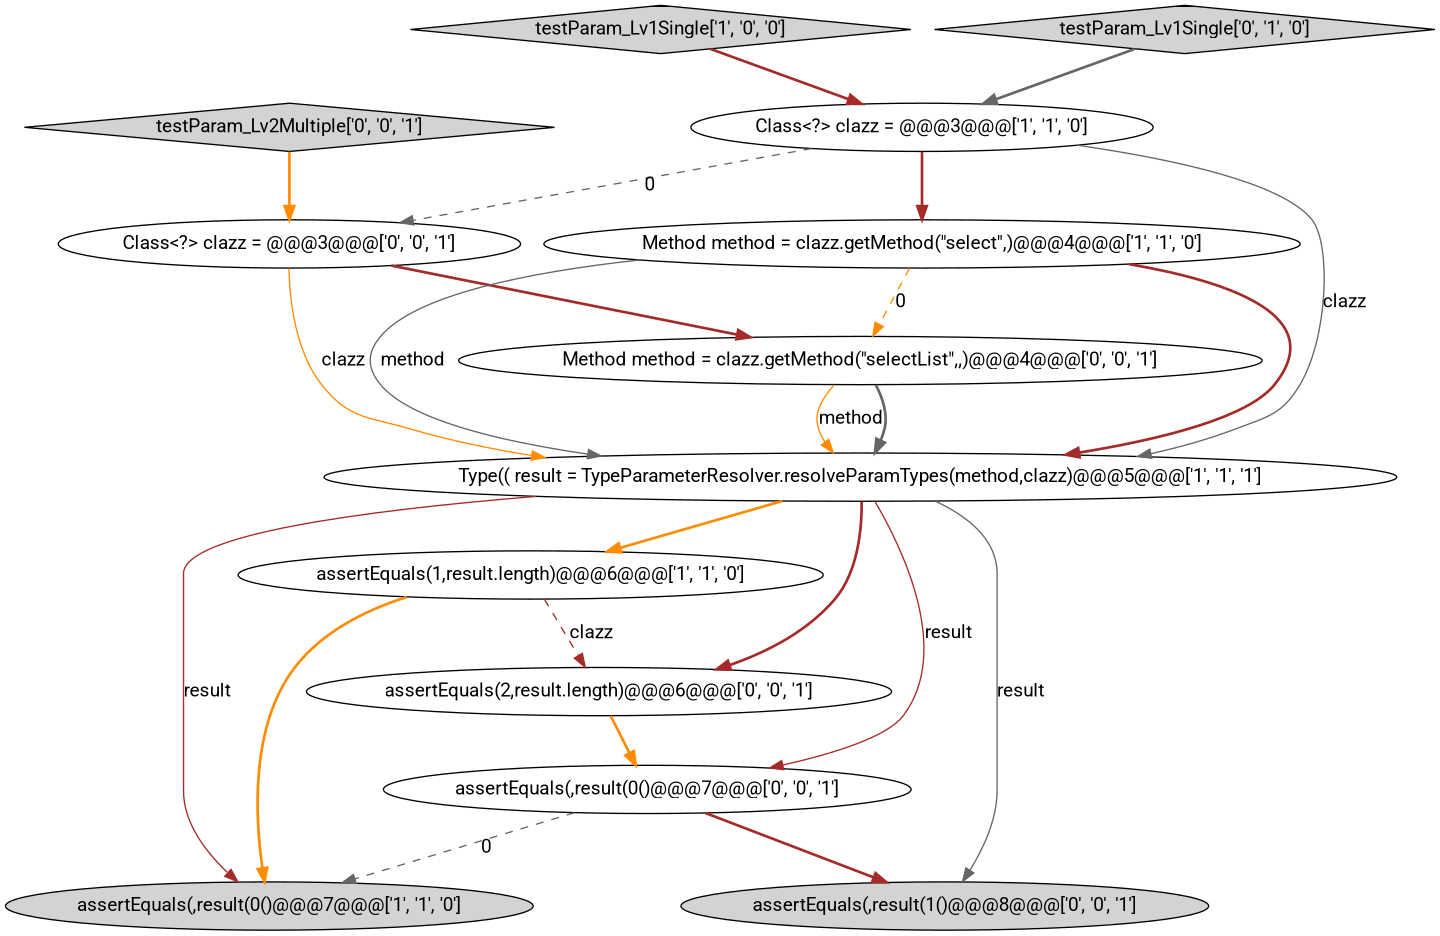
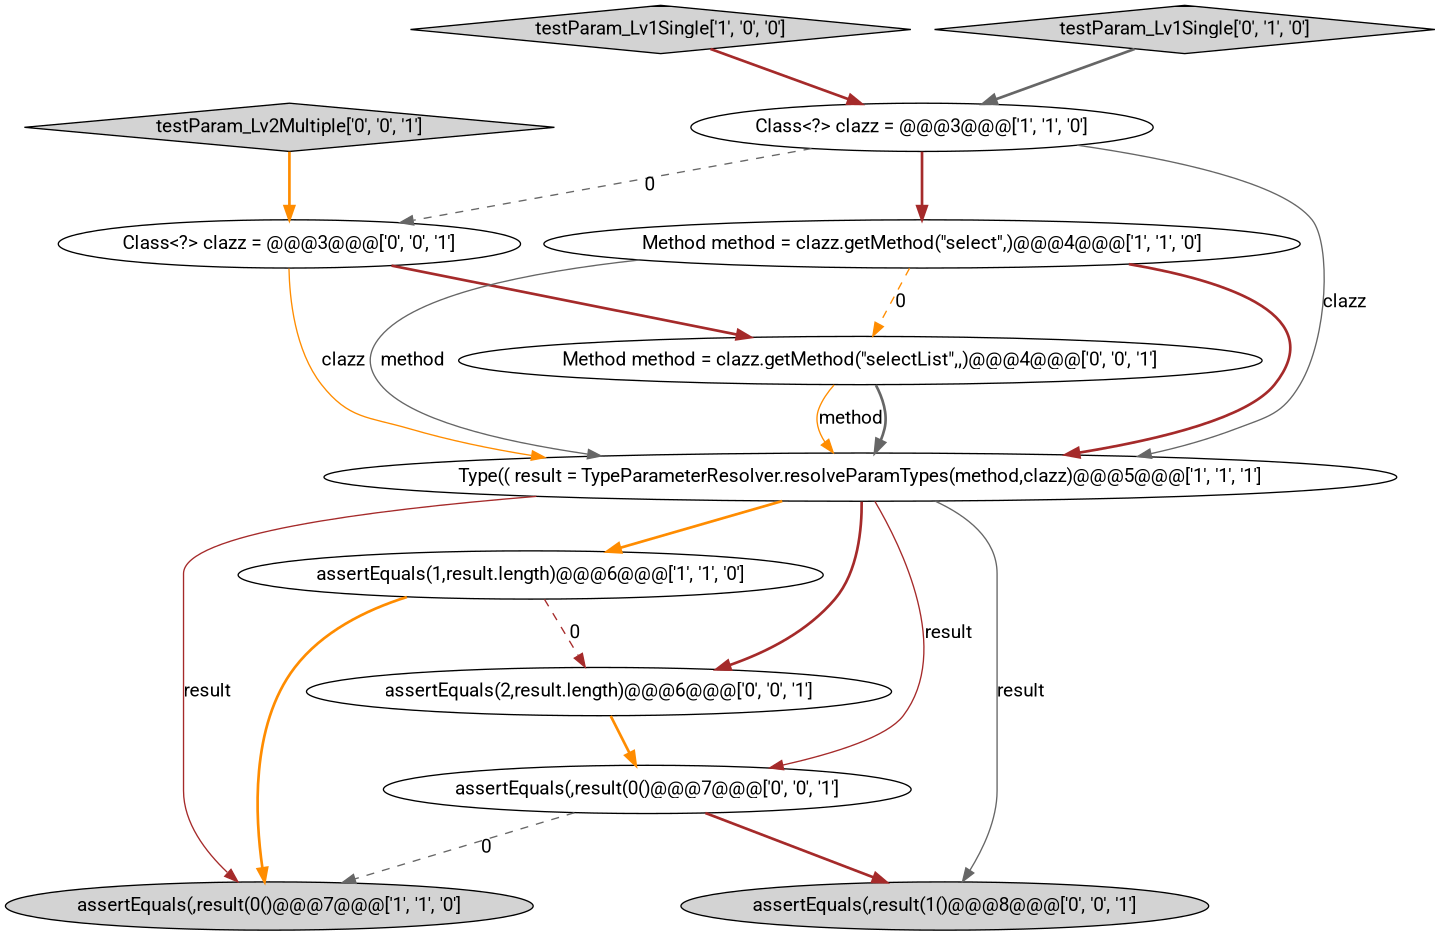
edge "assertEquals(1,result.length)@@@6@@@['1', '1', '0']" -> "assertEquals(2,result.length)@@@6@@@['0', '0', '1']": label "clazz" -> "0"
